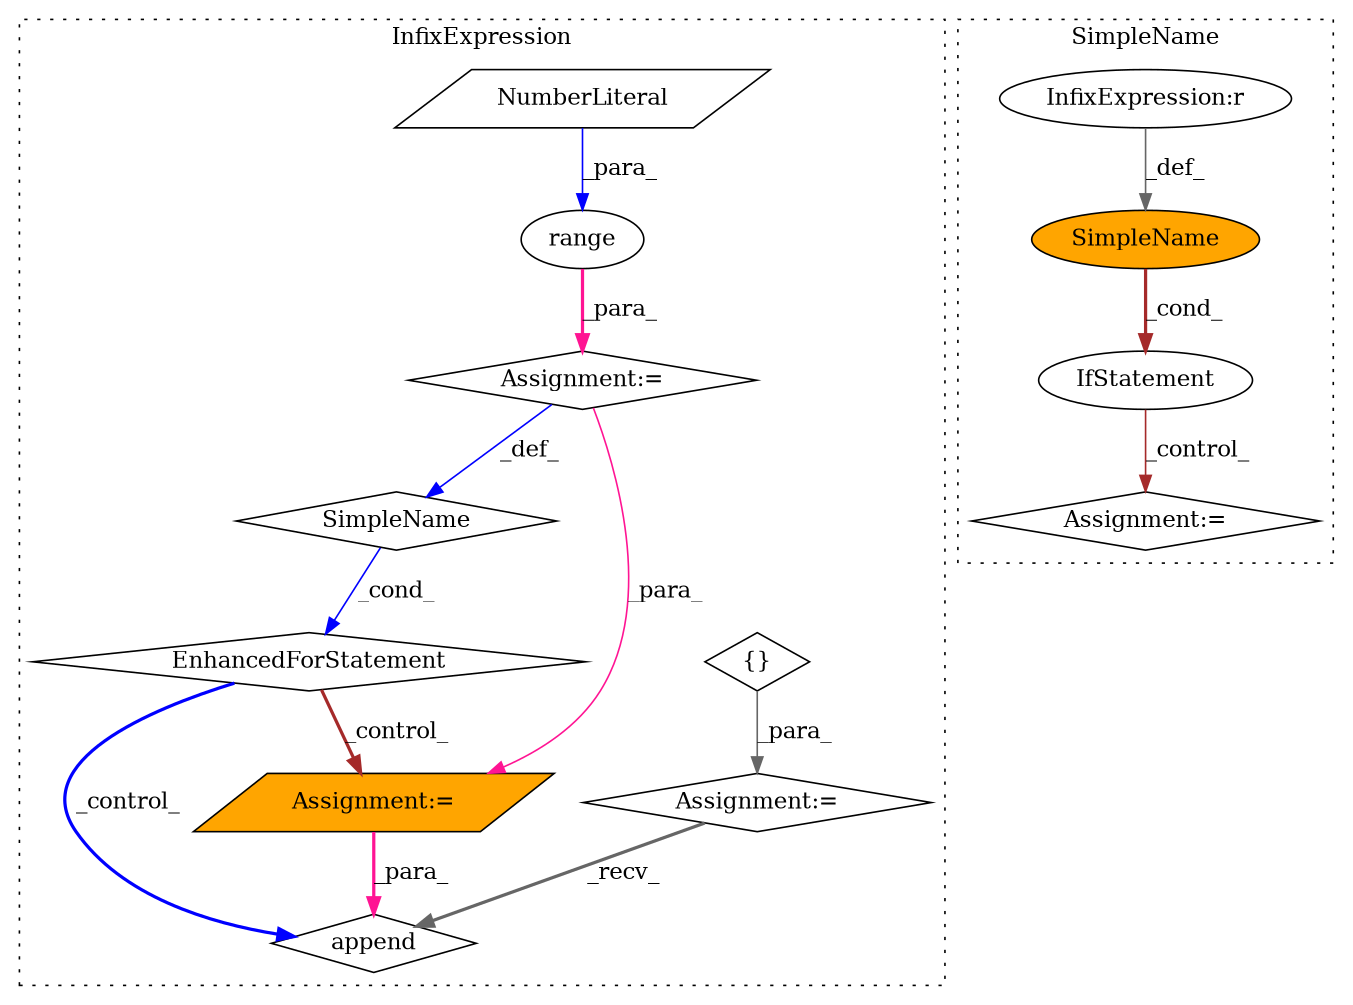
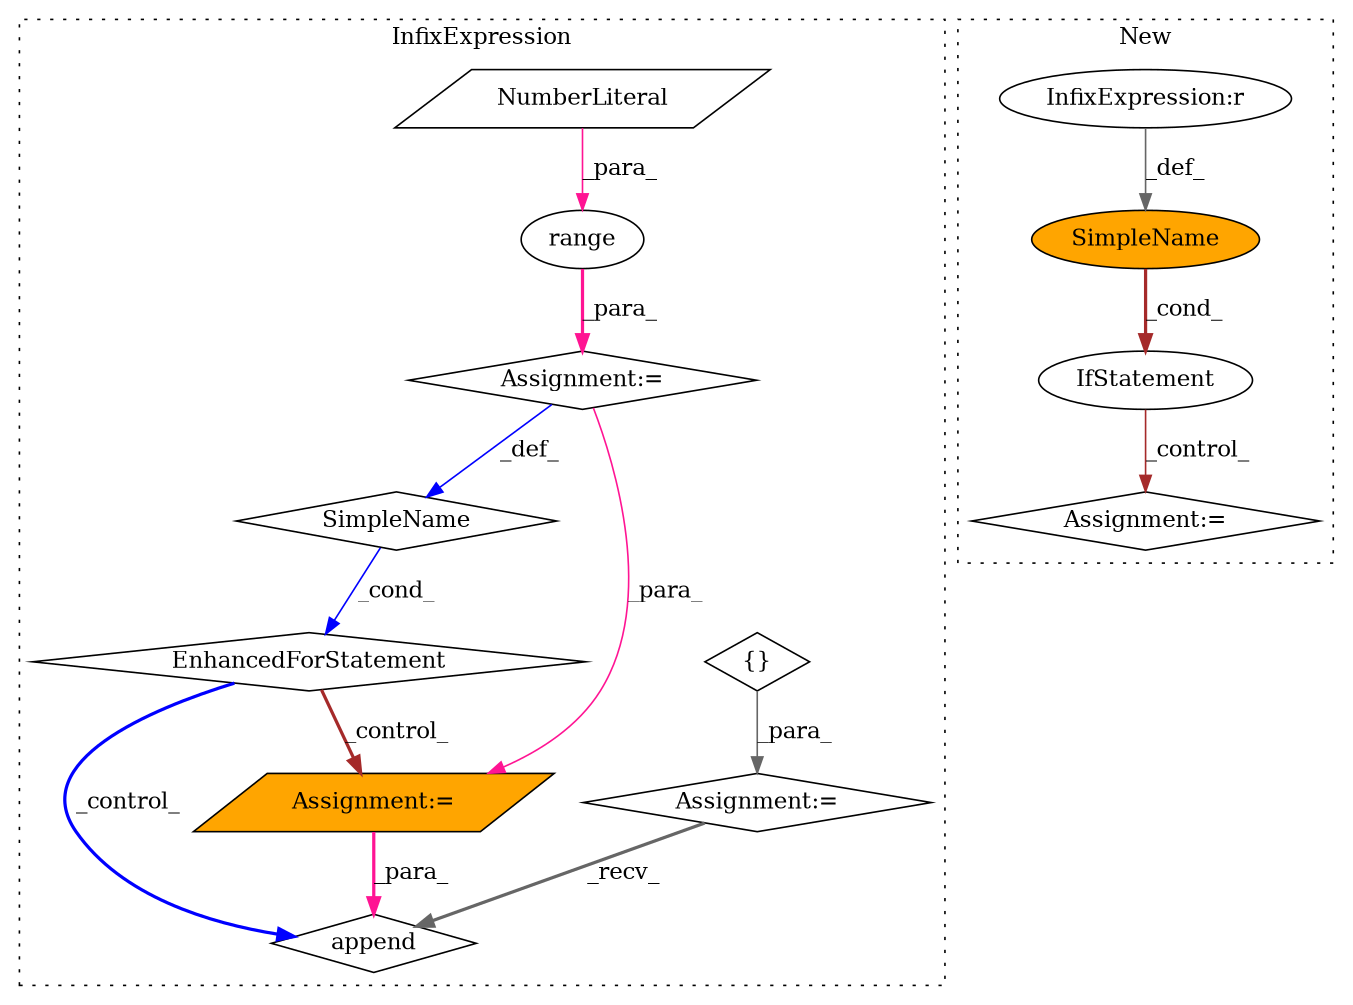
cluster "SimpleName": label "SimpleName" -> "New"
edge "NumberLiteral" -> "range": color blue -> deeppink
